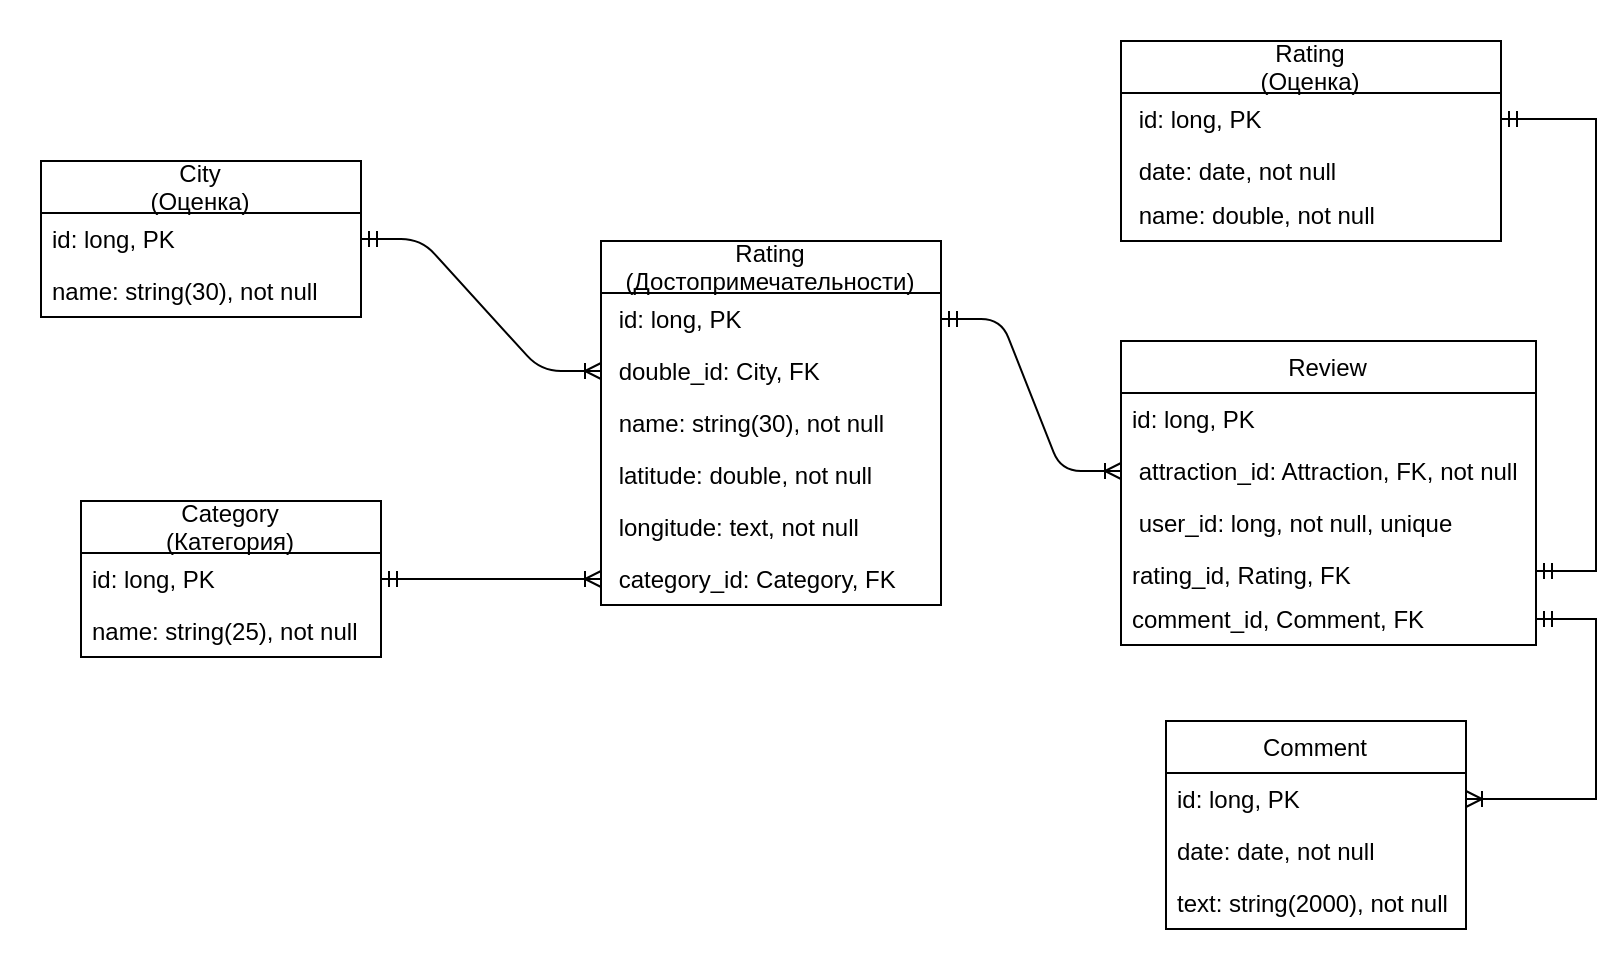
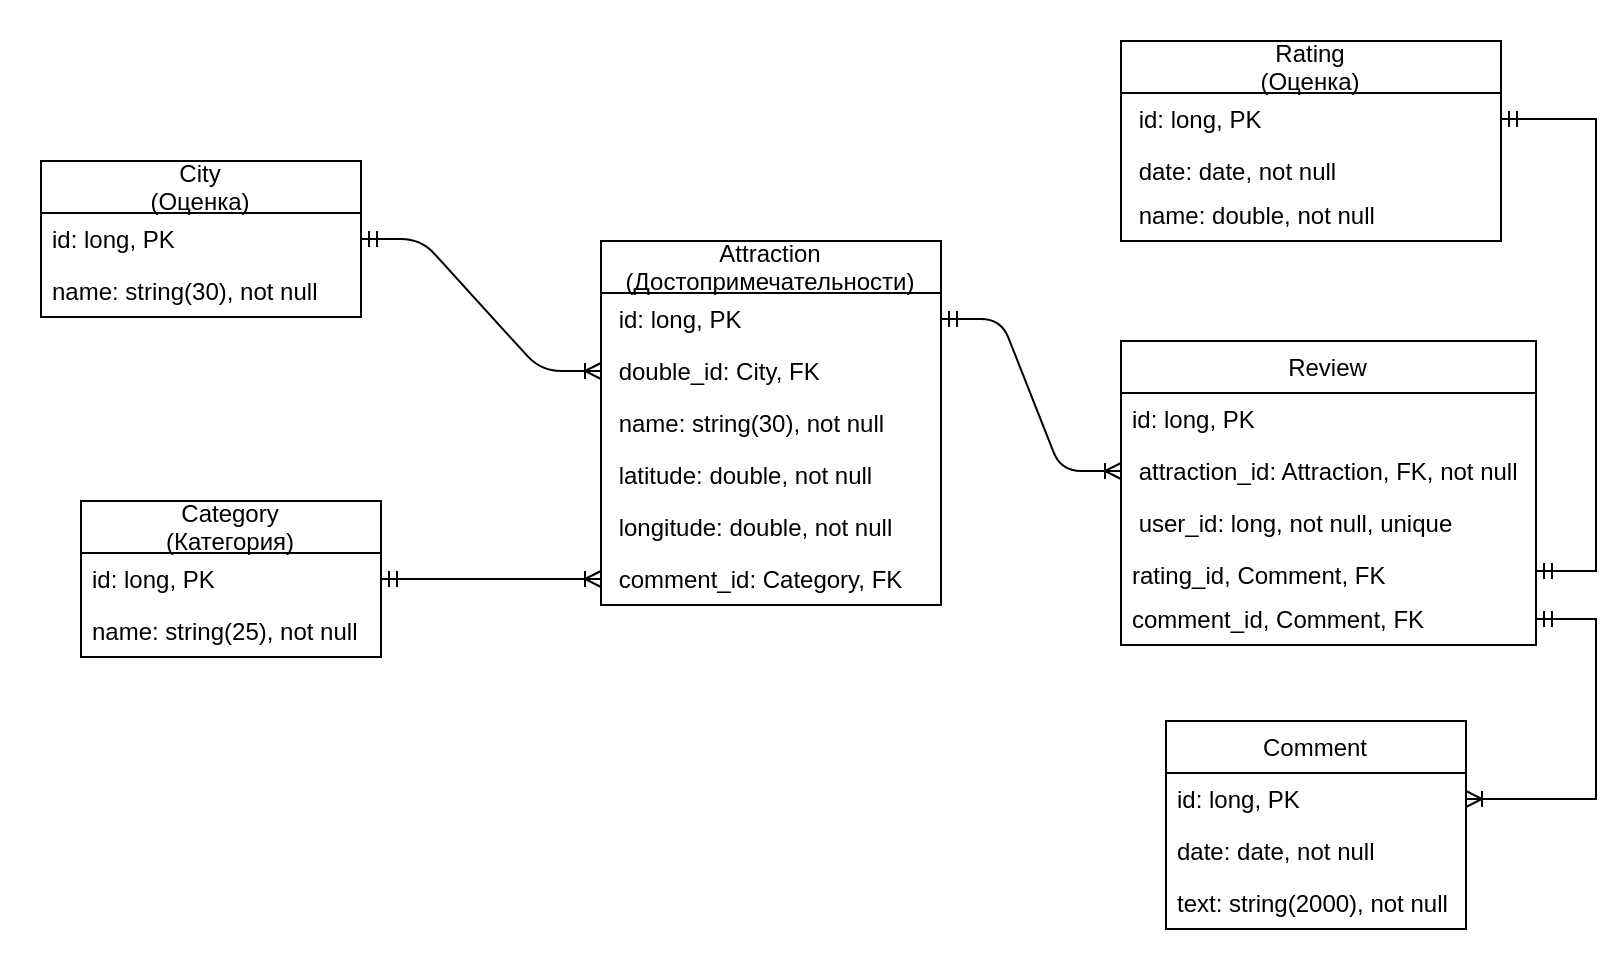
node "Rating (Достопримечательности)": label "Rating (Достопримечательности)" -> "Attraction (Достопримечательности)"
node "longitude: text, not null": label "longitude: text, not null" -> "longitude: double, not null"
node "rating_id, Rating, FK": label "rating_id, Rating, FK" -> "rating_id, Comment, FK"
node "category_id: Category, FK": label "category_id: Category, FK" -> "comment_id: Category, FK"
